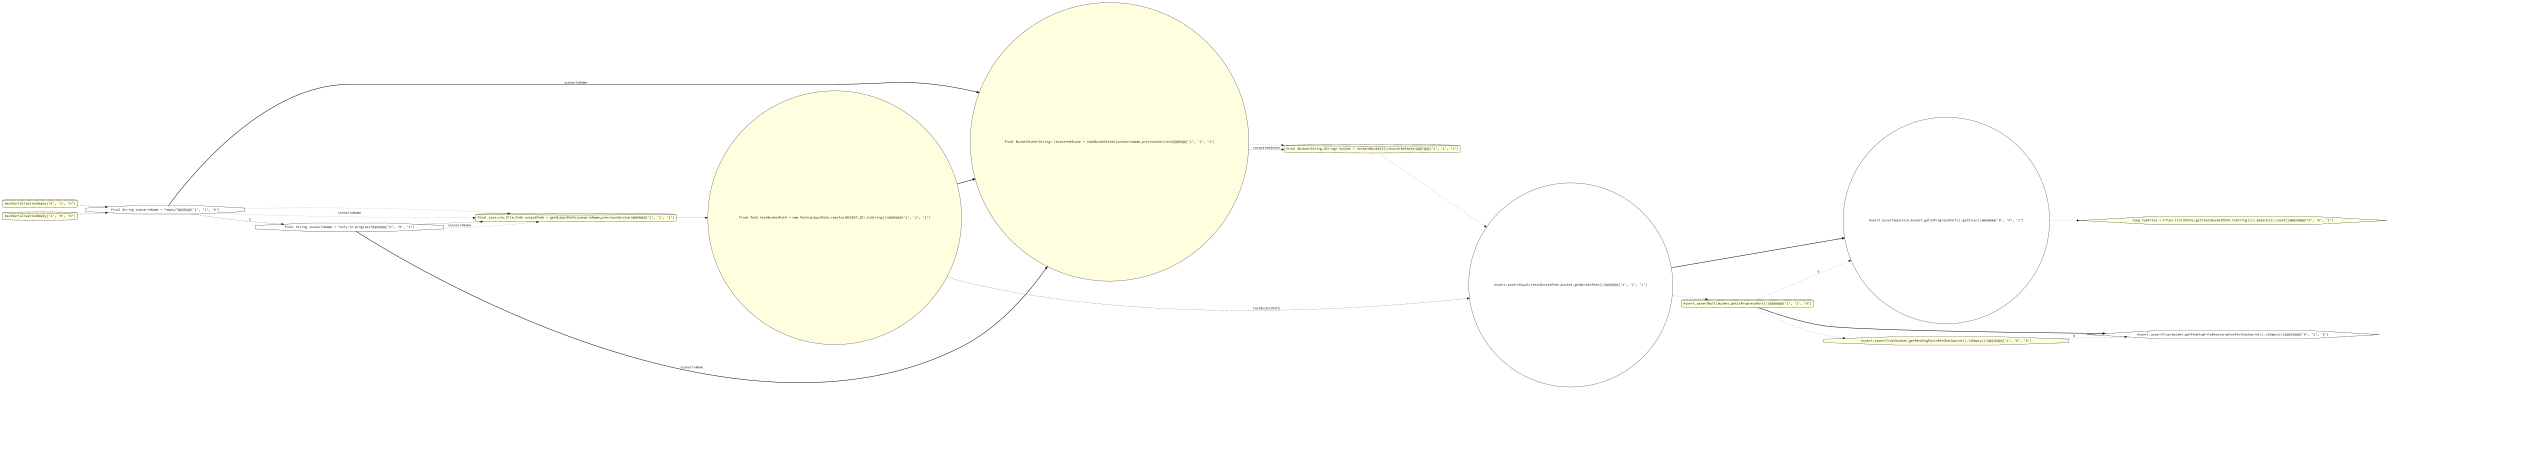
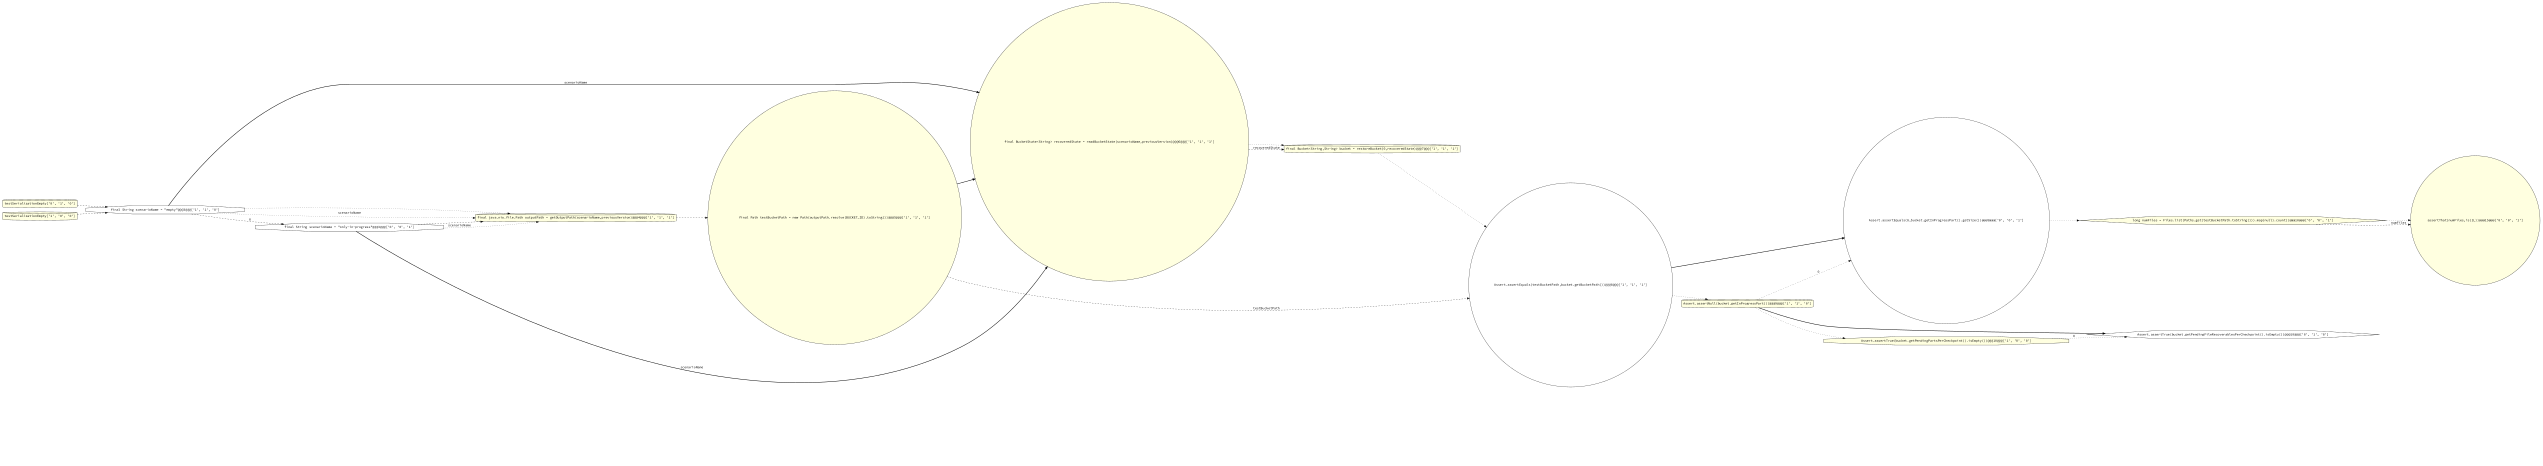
node "assertThat(numFiles,is(1L))@@@15@@@['0', '0', '1']": added
